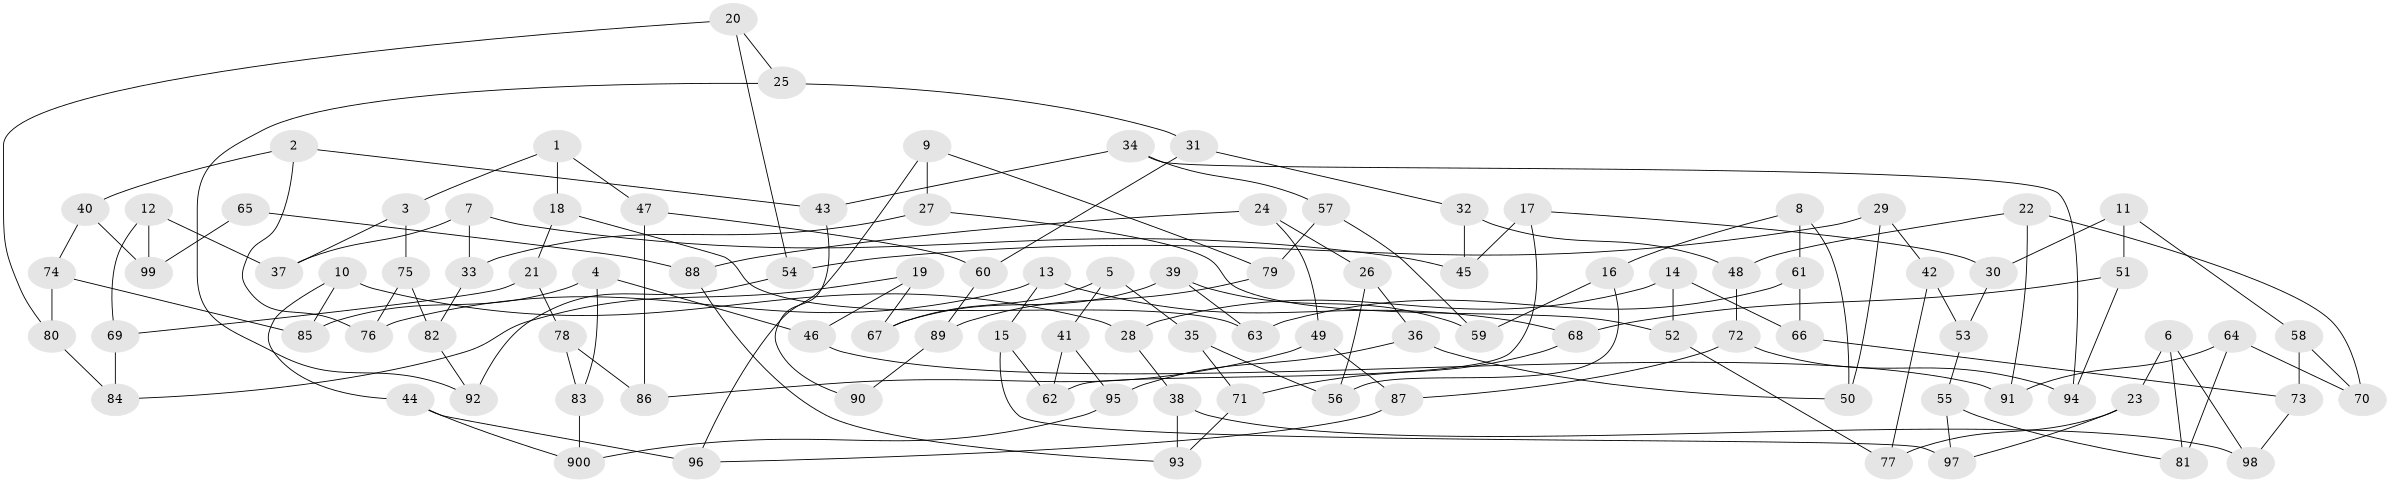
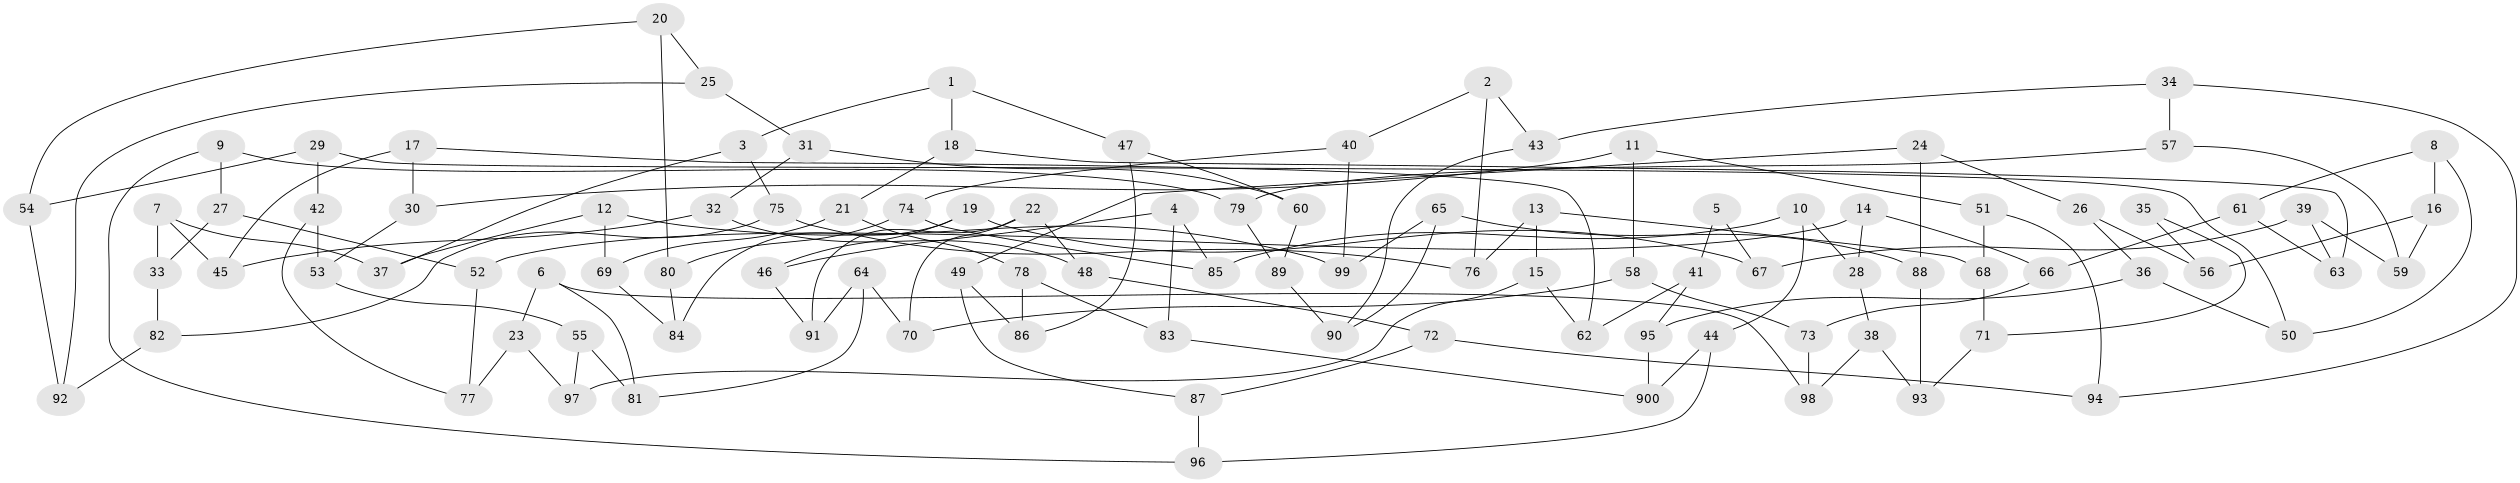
edge "65" -- "90": added
edge "5" -- "35": removed
